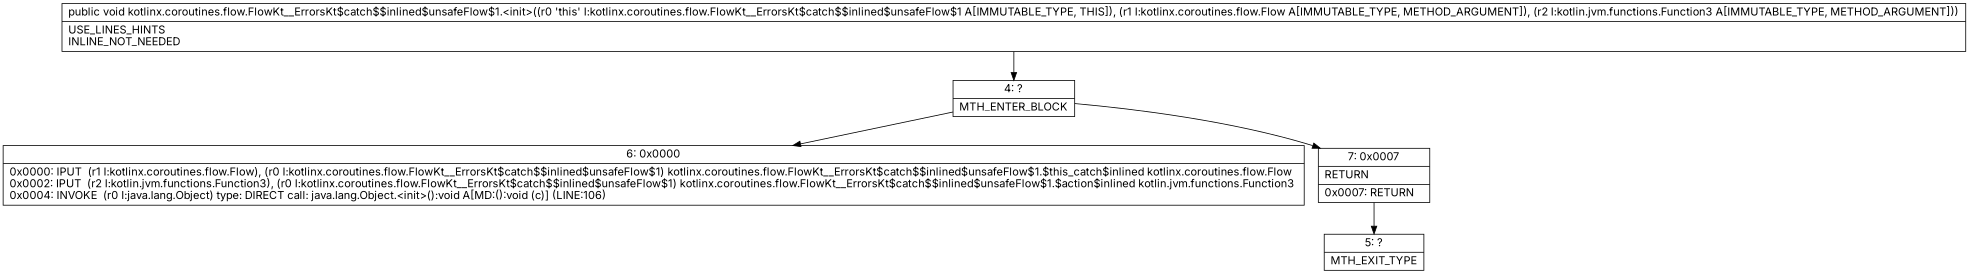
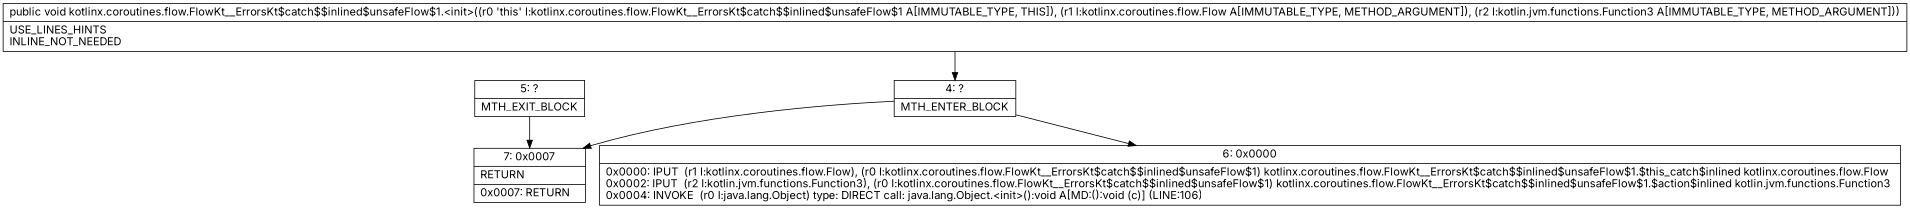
edge "7: 0x0007" -> "5: ?": reversed
node "5: ?": text "MTH_EXIT_TYPE" -> "MTH_EXIT_BLOCK"
